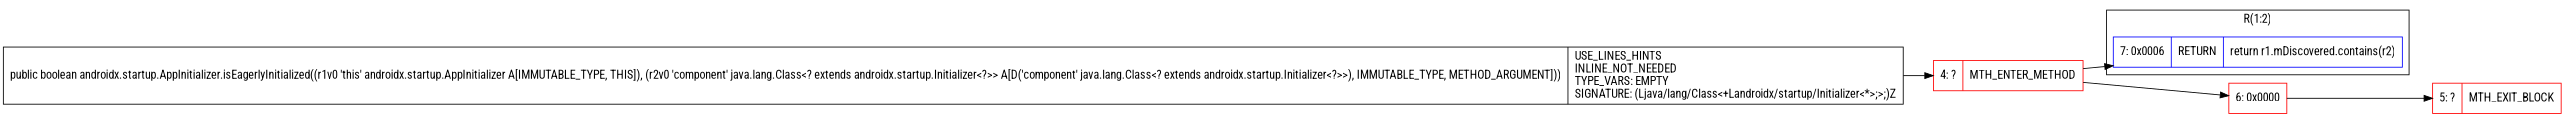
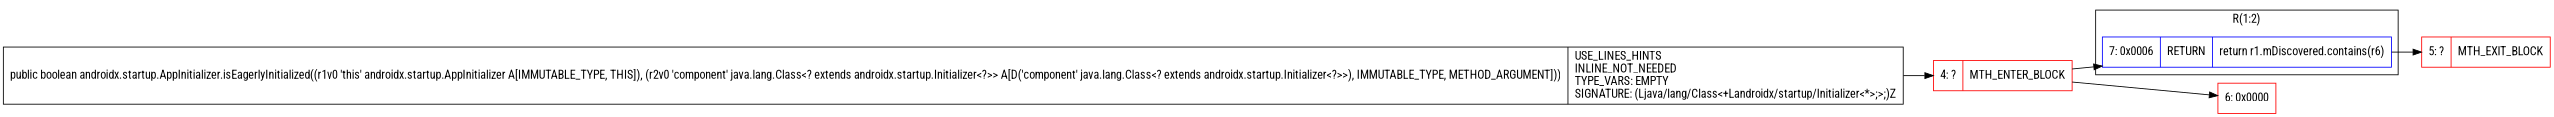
node "7: 0x0006": text "return r1.mDiscovered.contains(r2)" -> "return r1.mDiscovered.contains(r6)"
node "4: ?": text "MTH_ENTER_METHOD" -> "MTH_ENTER_BLOCK"
edge "6: 0x0000" -> "5: ?": now "7: 0x0006" -> "5: ?"
